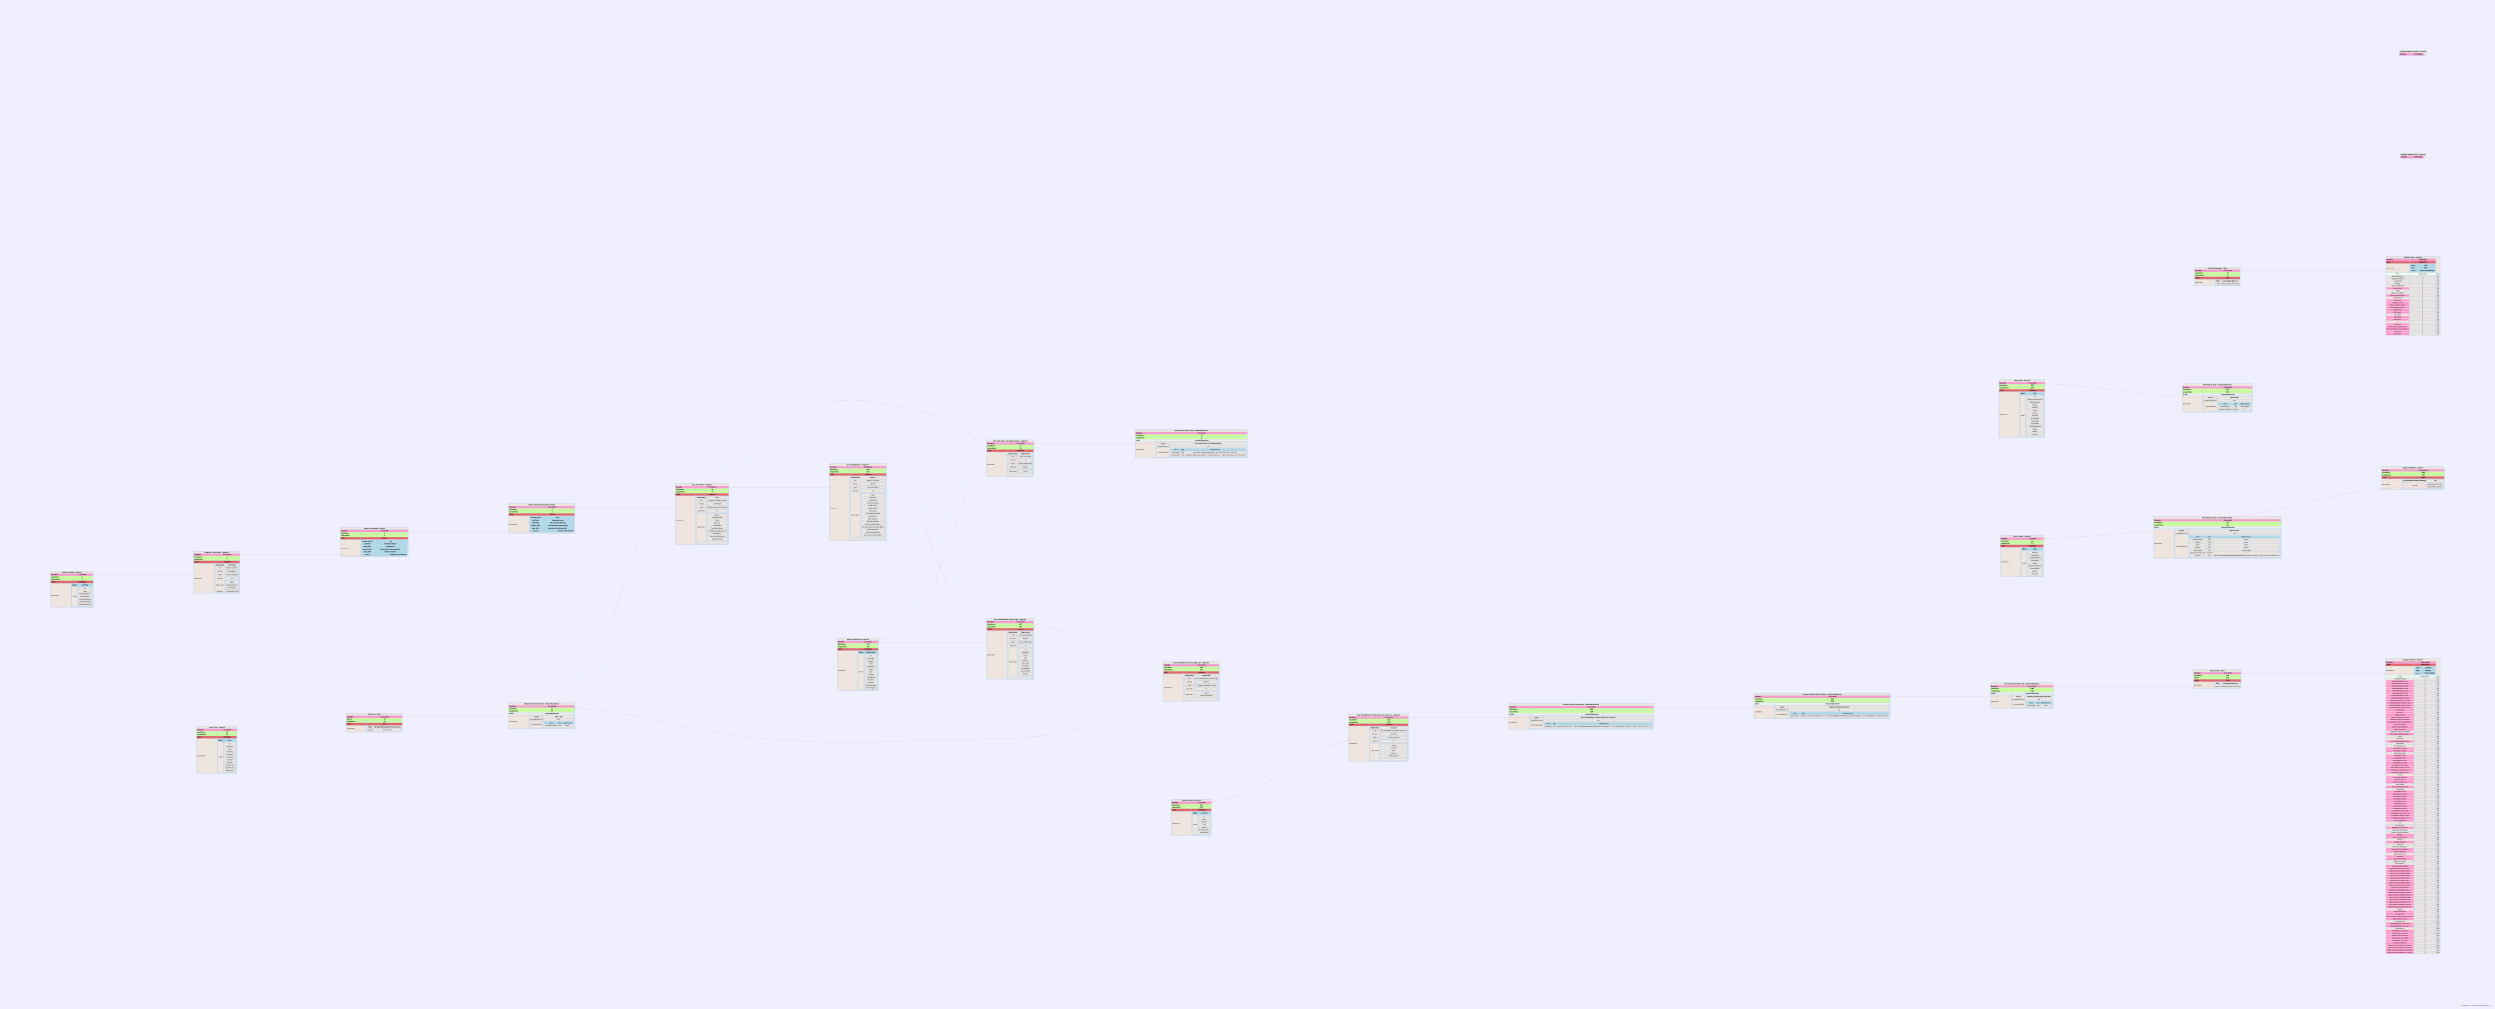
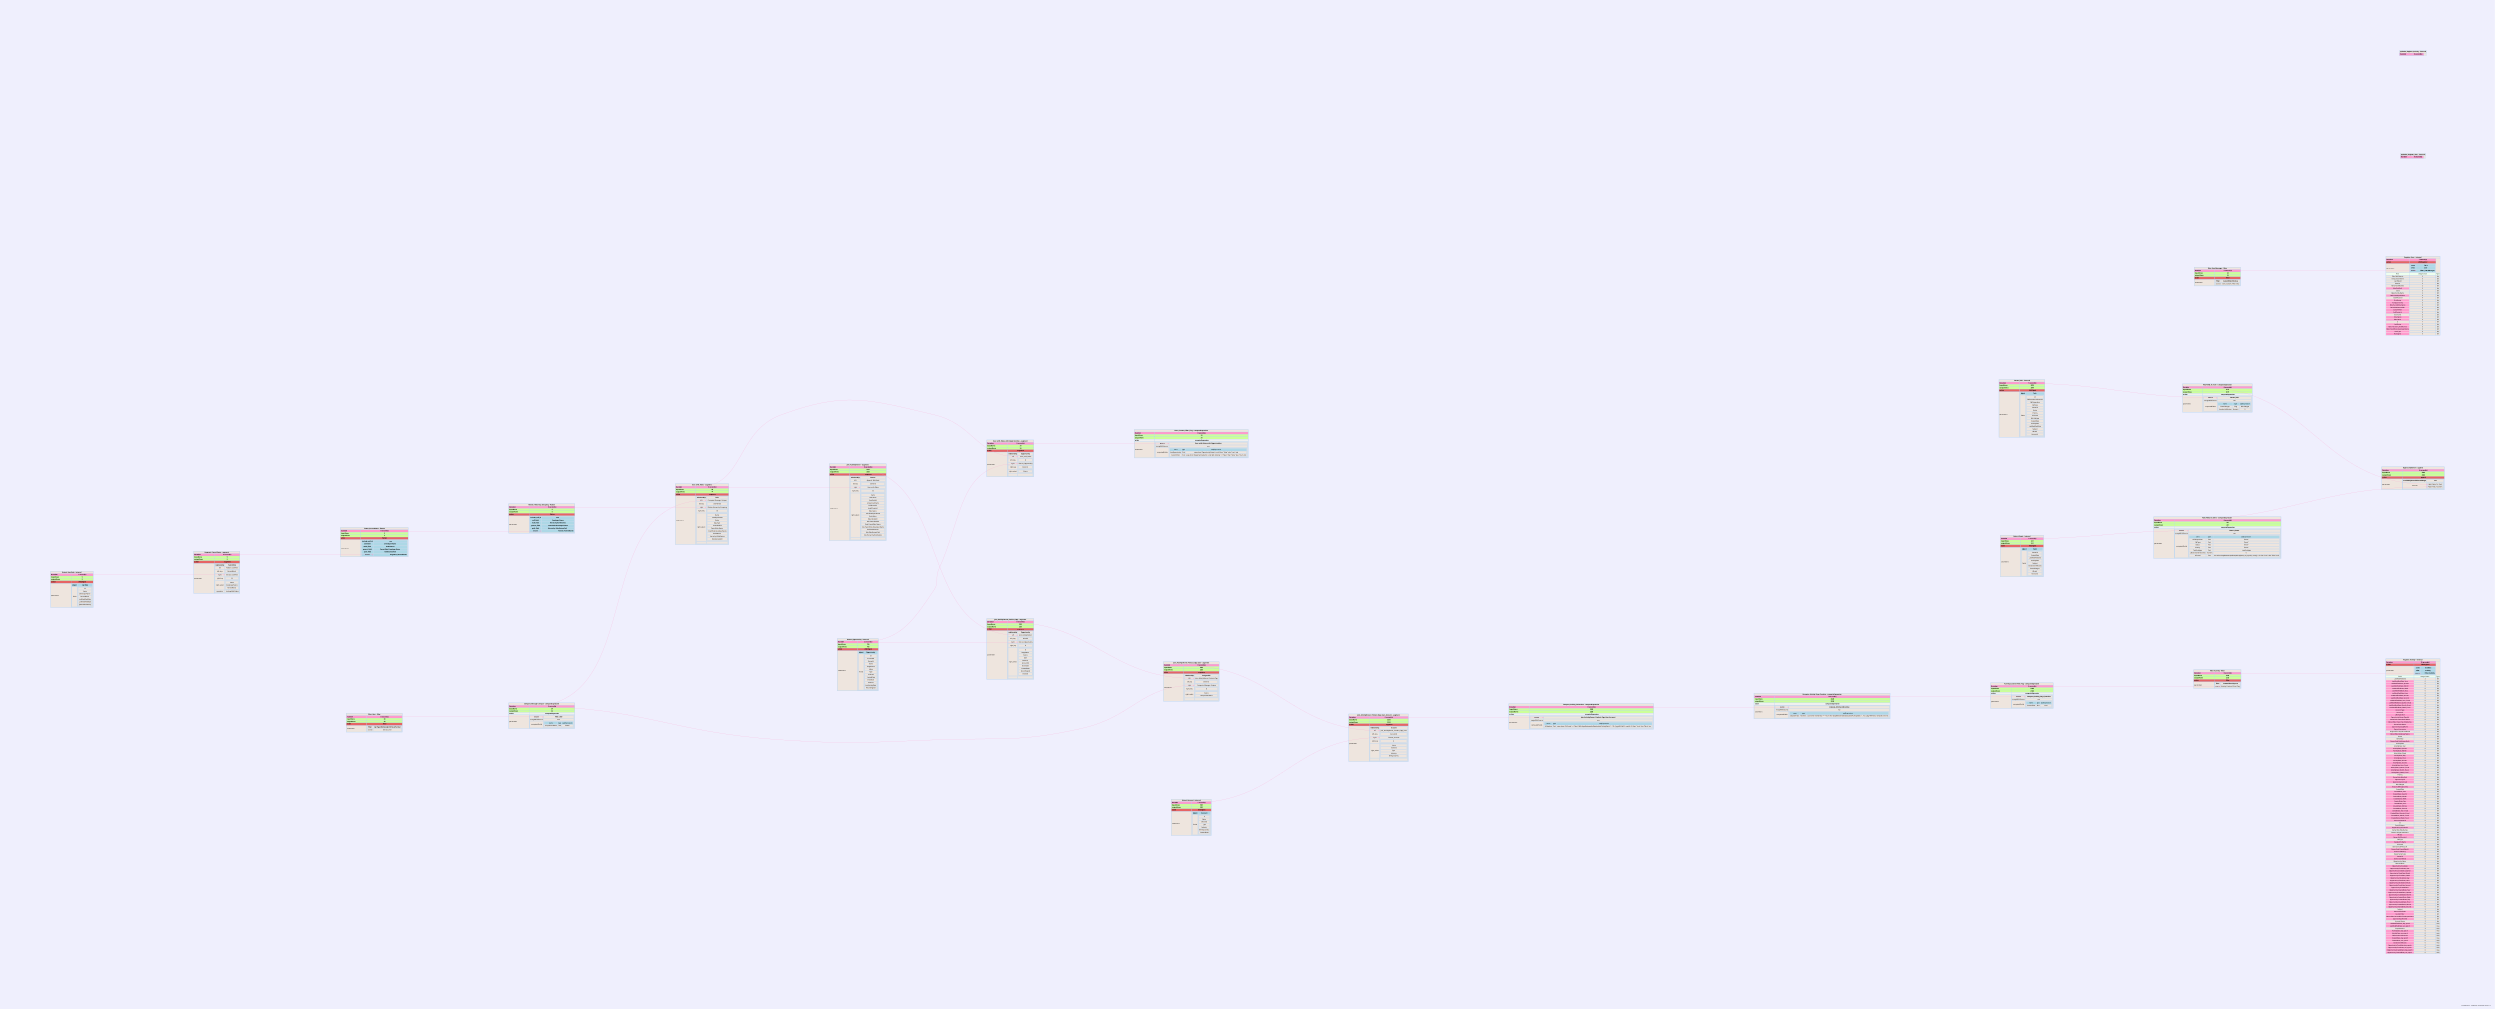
node "Filter_UserManager - filter": text "mea" -> "source"
node "Users_Custom_Filter_Flag - computeExpression": text "relationship" -> "hasOpportunity"
node "Filter_Activity - filter": text "flatten" -> "outputRows"
node "Filter_User - filter": text "Append" -> "InputRows"
node "Extract_User - internal": removed
